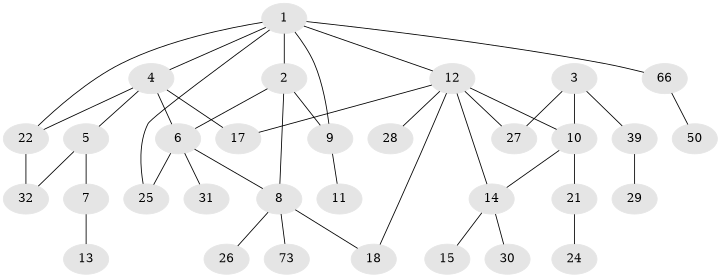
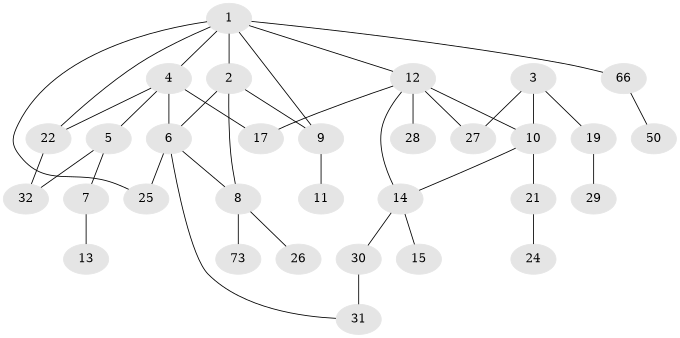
node "39": label "39" -> "19"
node "18": removed
edge "30" -- "31": added
